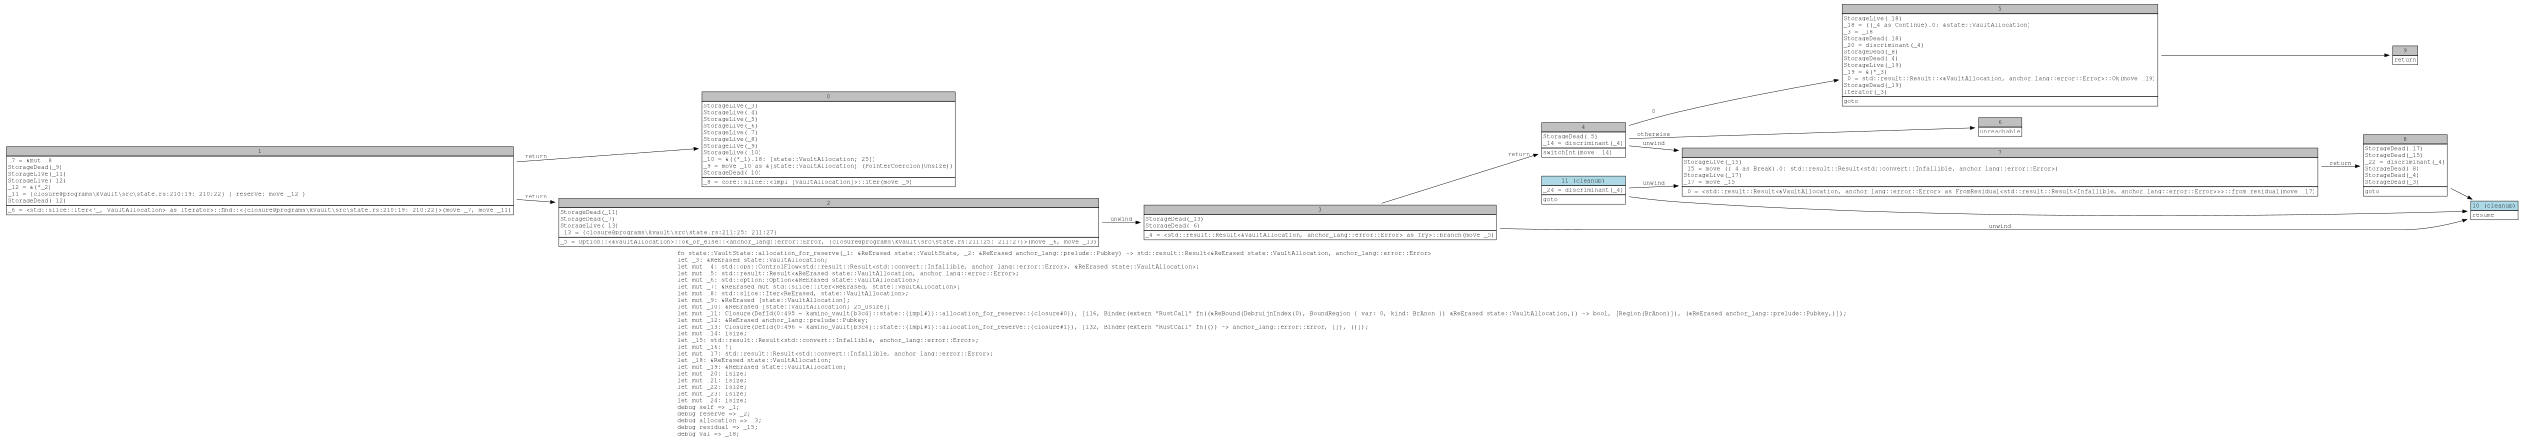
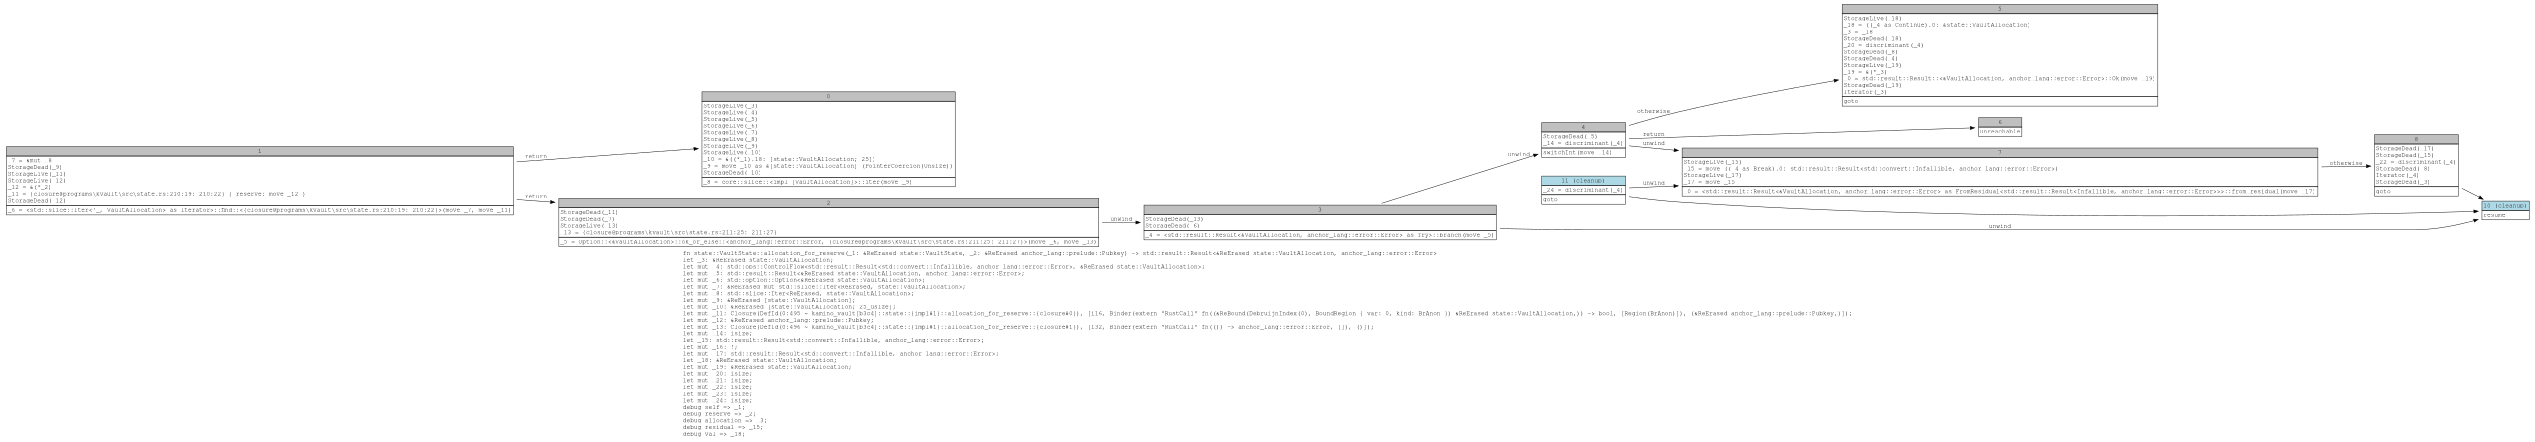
node "9": removed
edge "4" -> "5": label "0" -> "otherwise"
edge "4" -> "6": label "otherwise" -> "return"
edge "3" -> "4": label "return" -> "unwind"
edge "7" -> "8": label "return" -> "otherwise"
node "8": text "StorageDead(_4)" -> "Iterator(_4)"
